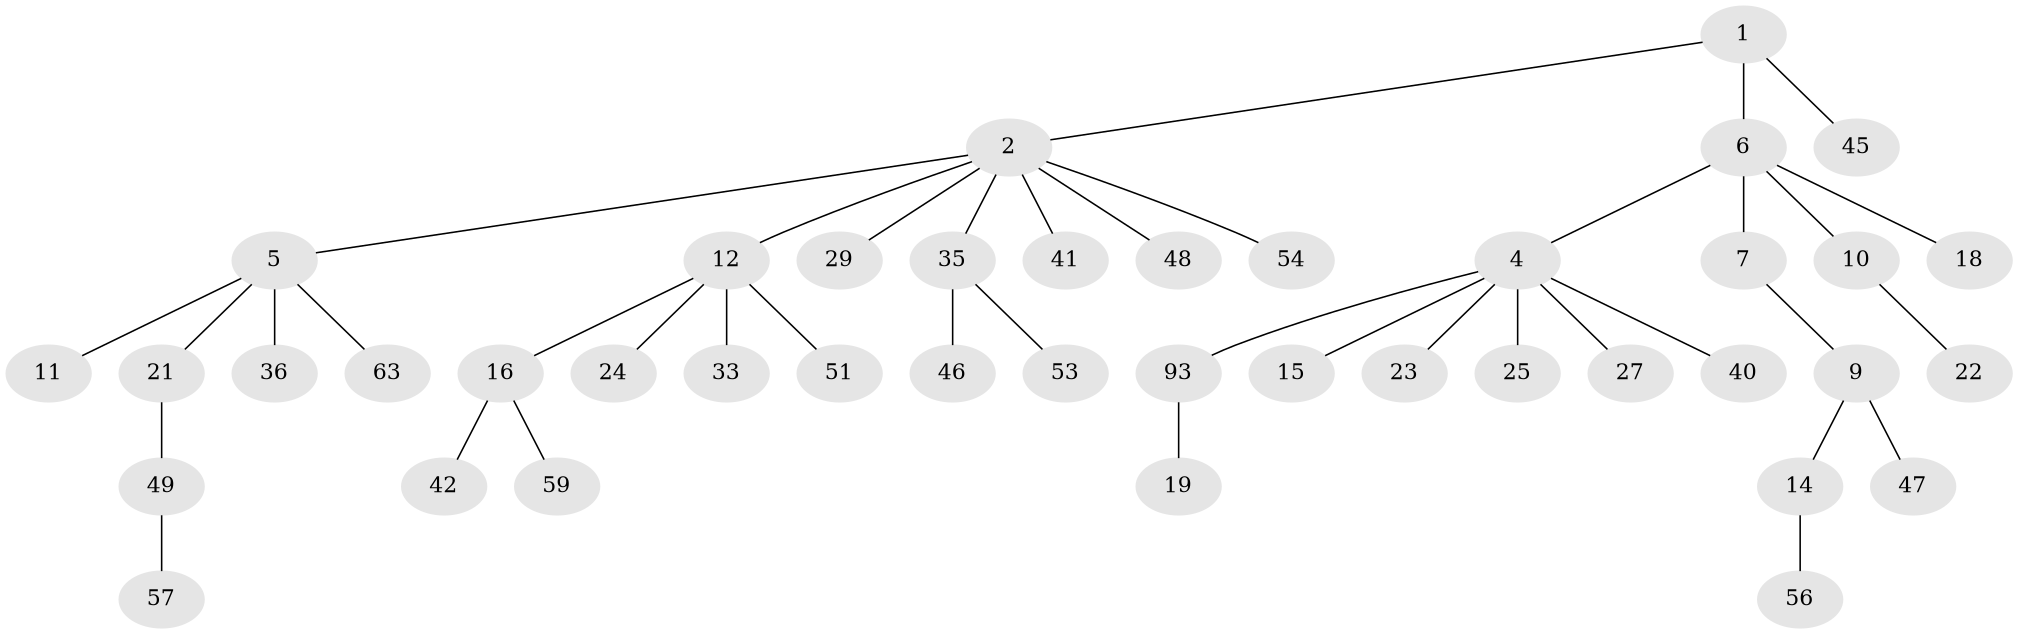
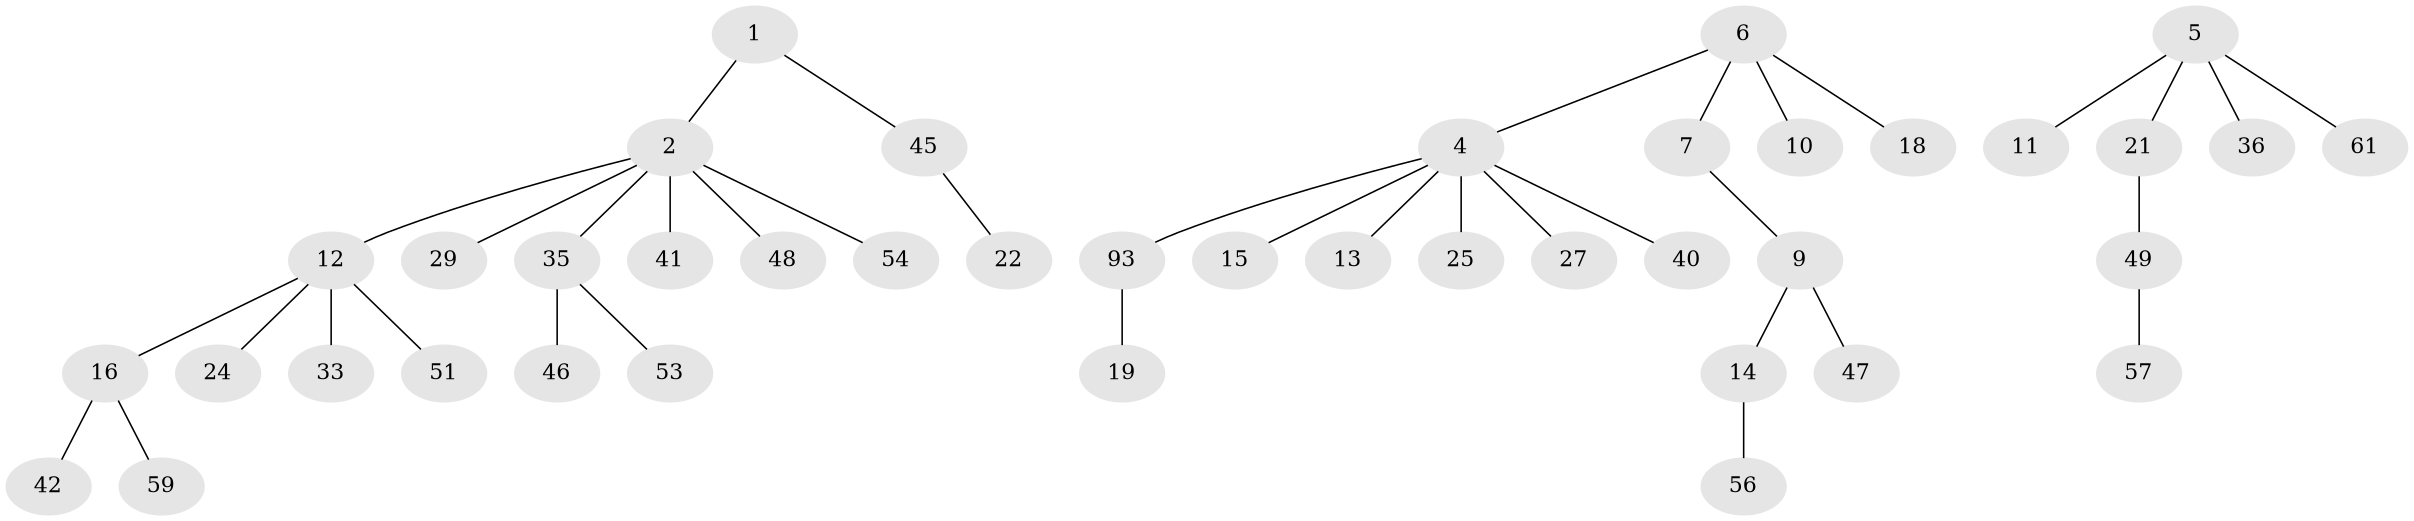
edge "1" -- "6": removed
edge "2" -- "5": removed
edge "10" -- "22": now "45" -- "22"
node "63": label "63" -> "61"
node "23": label "23" -> "13"
